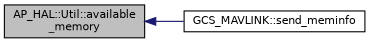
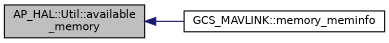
node "GCS_MAVLINK::send_meminfo": label "GCS_MAVLINK::send_meminfo" -> "GCS_MAVLINK::memory_meminfo"
